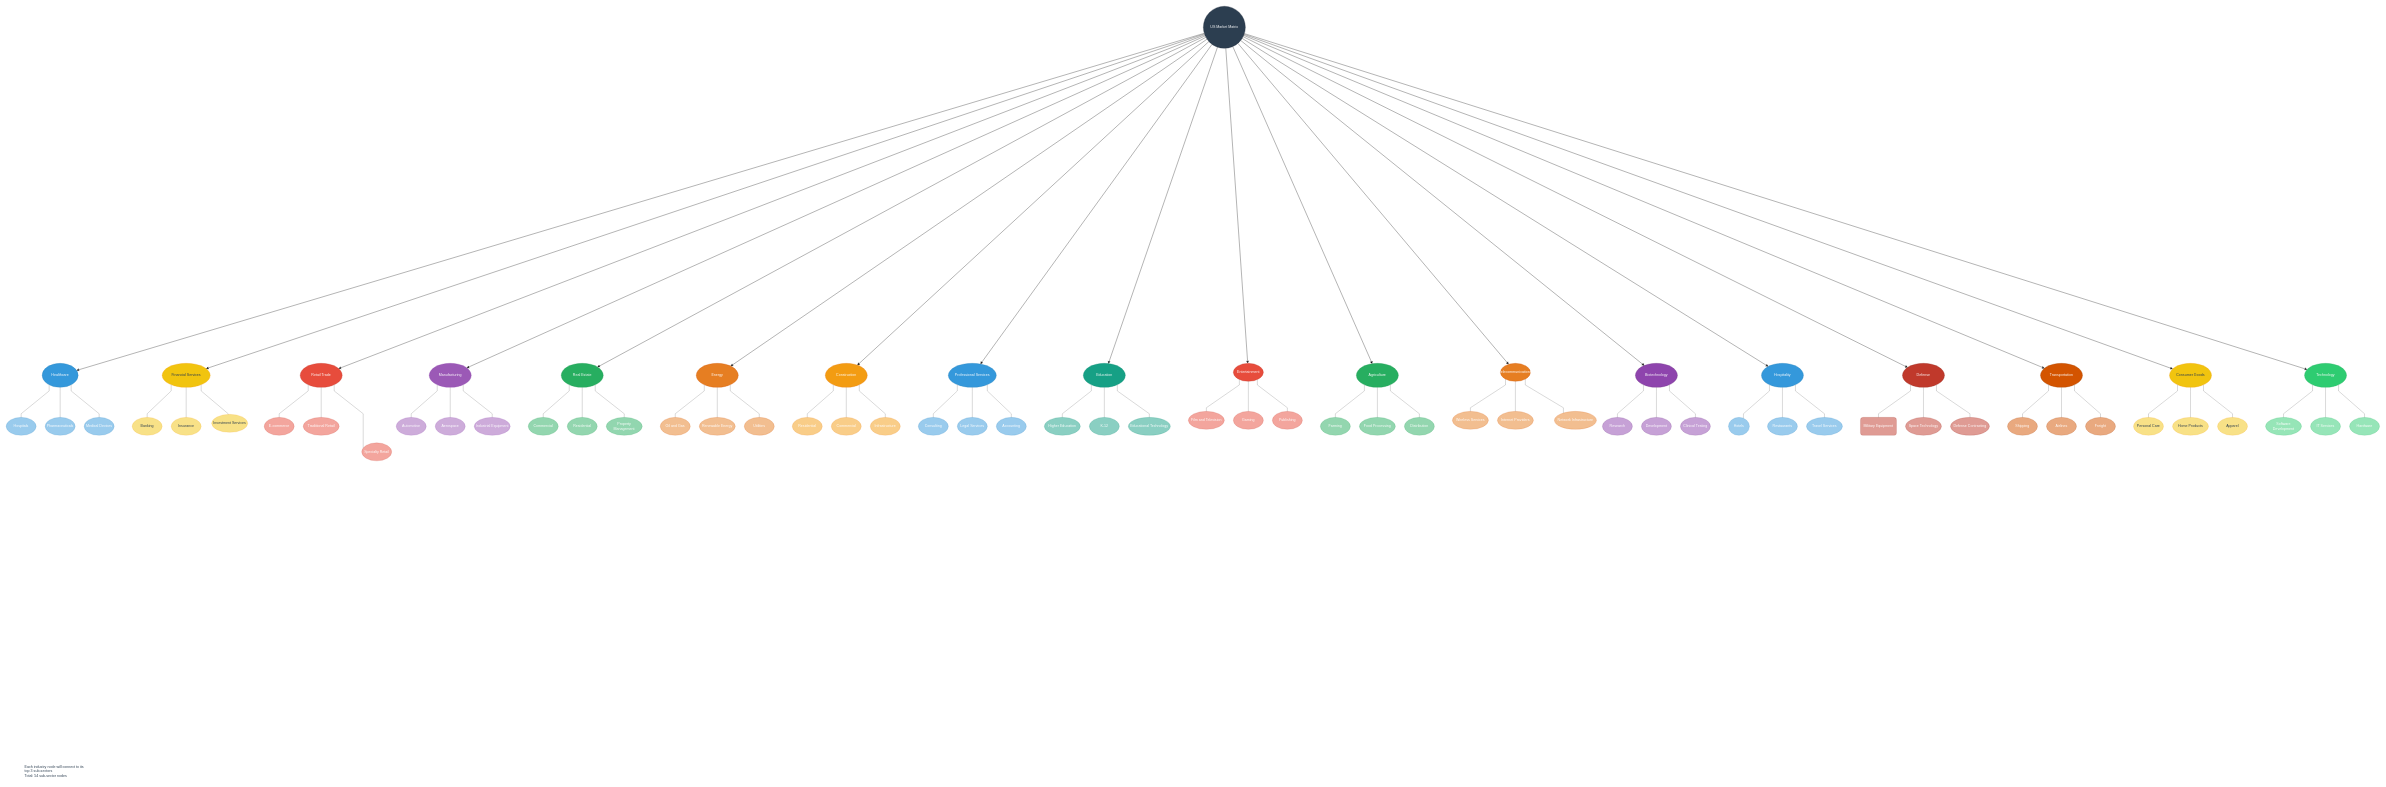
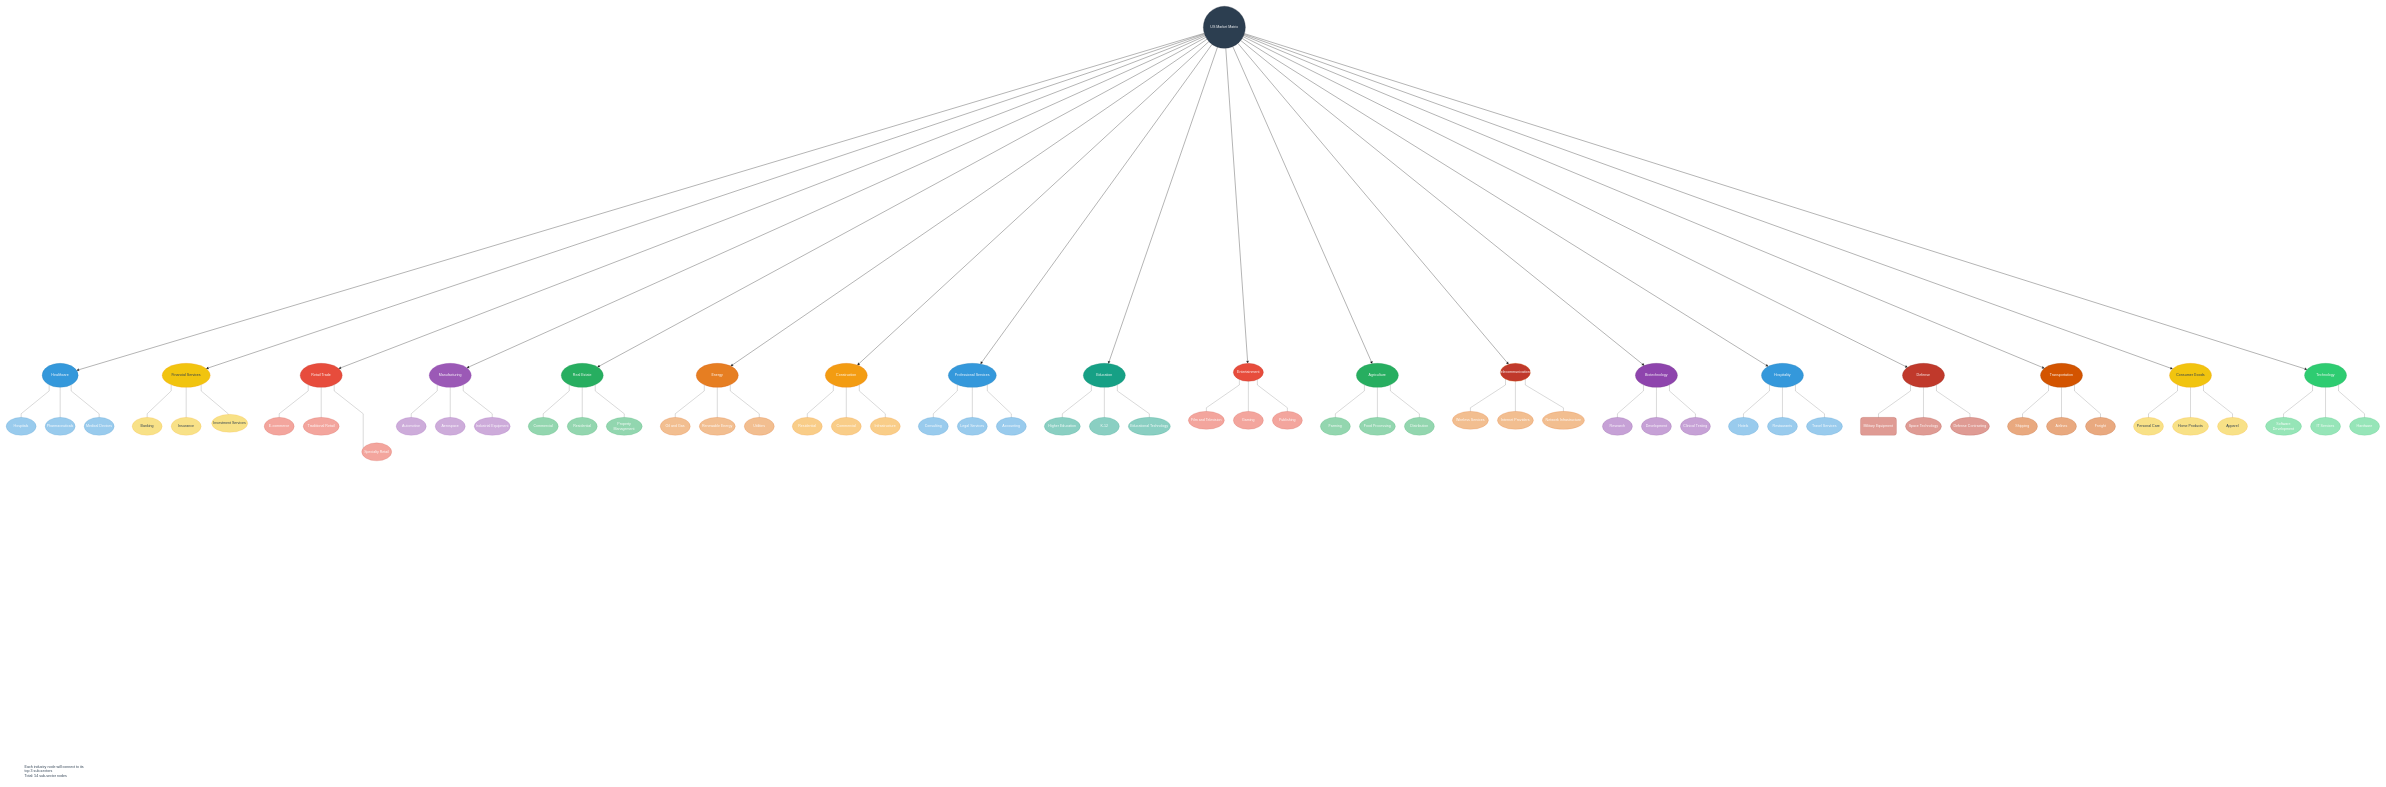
node "Telecommunications": fillcolor #e67e22 -> #c0392b
node "Network Infrastructure": moved (1575, 420) -> (1563, 420)
node "Hotels": size 21x18 -> 30x18
